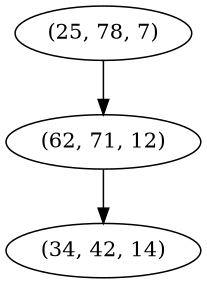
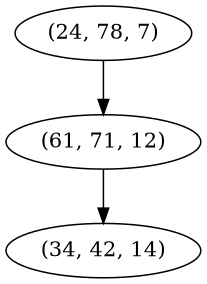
node "(25, 78, 7)": label "(25, 78, 7)" -> "(24, 78, 7)"
node "(62, 71, 12)": label "(62, 71, 12)" -> "(61, 71, 12)"
